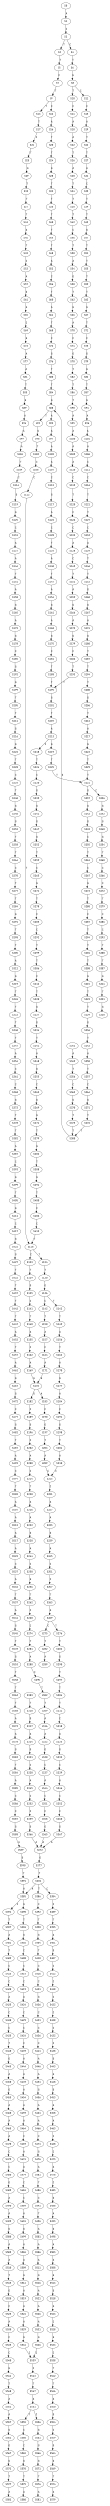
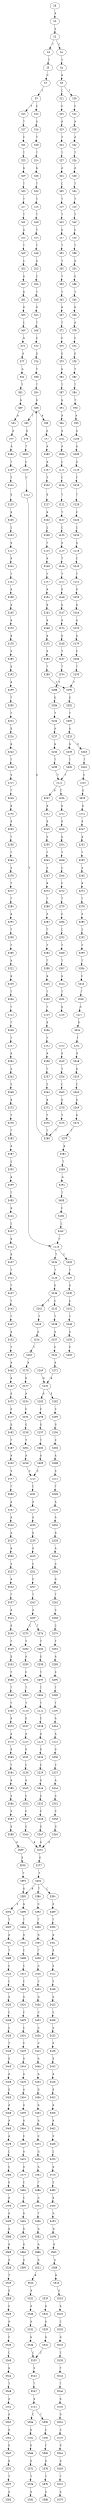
edge "S162" -> "S169": removed, label "A"
node "S296": added
node "S514": removed
